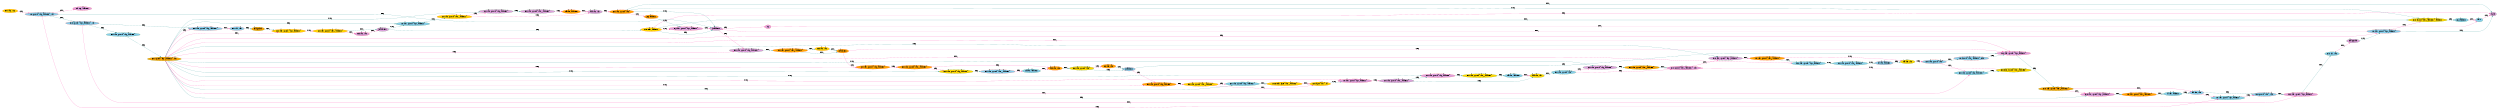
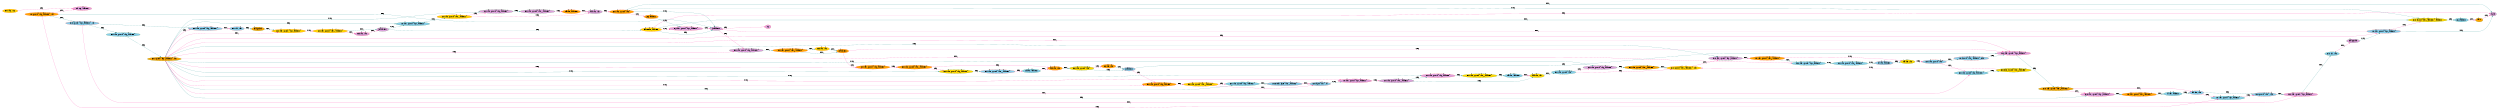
edge "mov rbp , rsp" -> "mov qword [ rbp - address ] , rdi": now "mov rbp , rsp" -> "sub rsp , address"
node "mov qword [ rbp - address ] , rdi": fillcolor skyblue -> orange
node "leave": fillcolor skyblue -> orange
edge "nop" -> "leave": removed, label "CFG"
node "mov eax , address": label "mov eax , address" -> "leave eax , address"
node "mov qword [ rax + address ] , rdx": fillcolor plum -> gold
node "movzx edx , byte [ rdx + address ]": fillcolor gold -> skyblue
node "mov byte [ rax ] , dl": fillcolor gold -> skyblue
